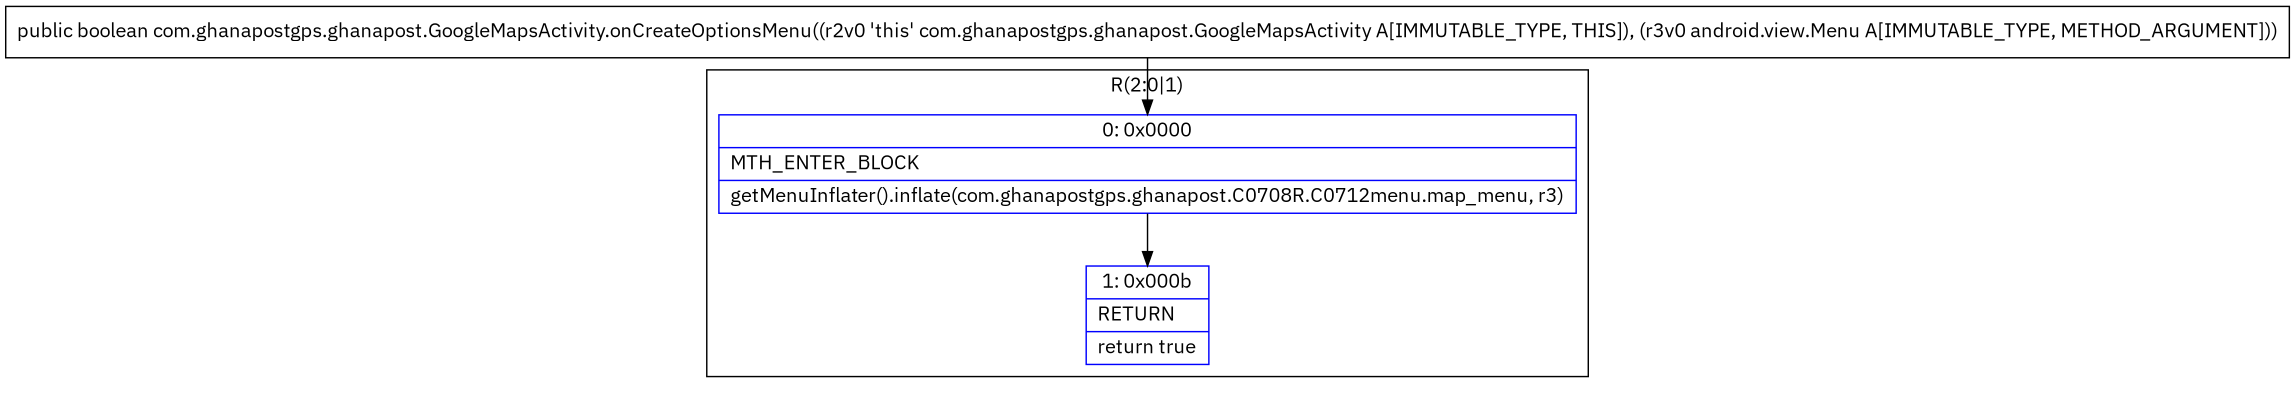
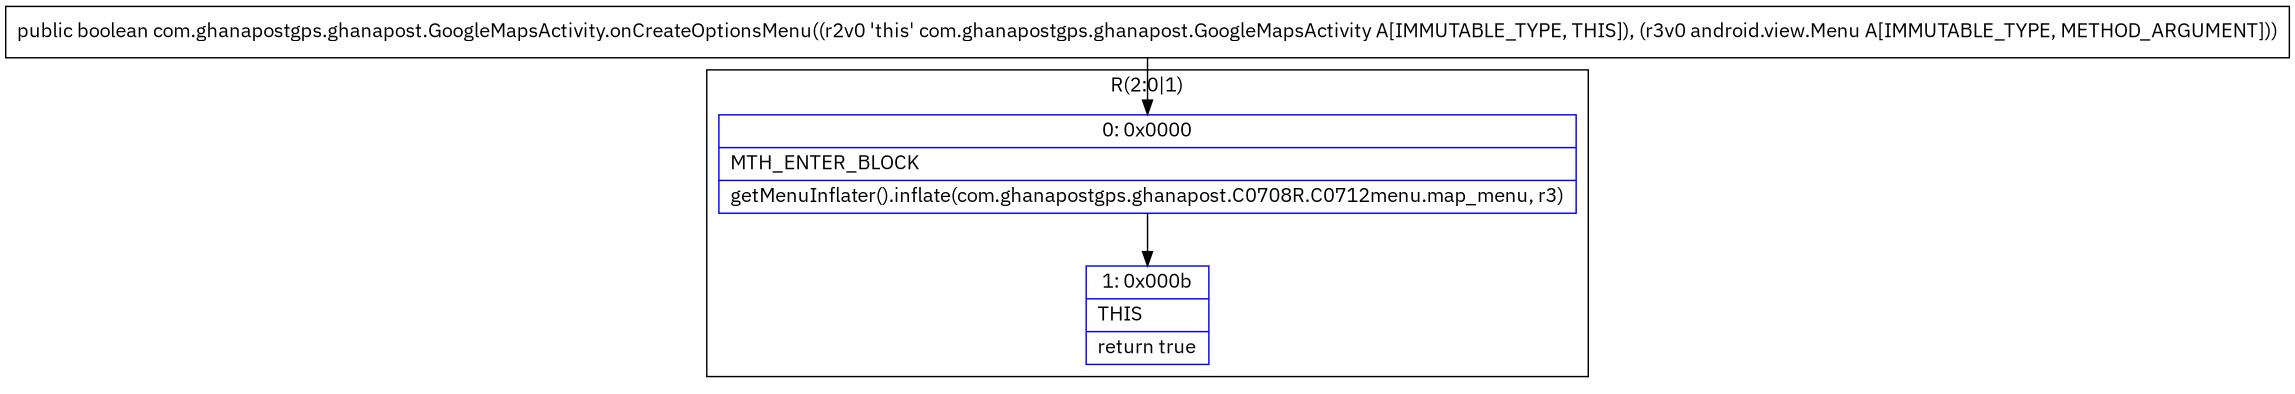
node "1: 0x000b": text "RETURN" -> "THIS"
